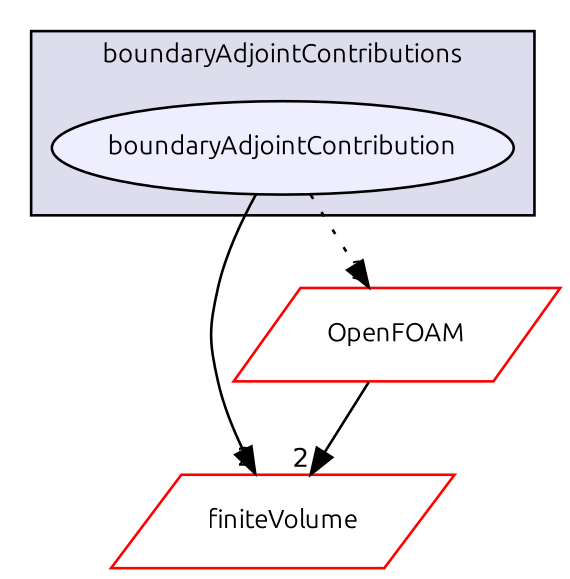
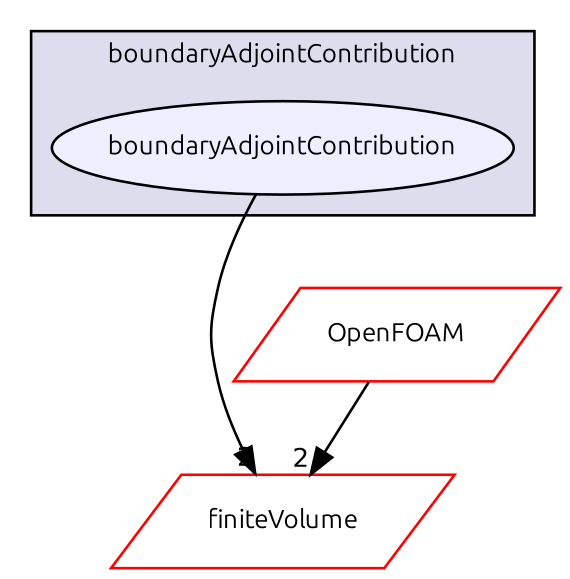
cluster "boundaryAdjointContributions": label "boundaryAdjointContributions" -> "boundaryAdjointContribution"
edge "boundaryAdjointContribution" -> "OpenFOAM": removed
